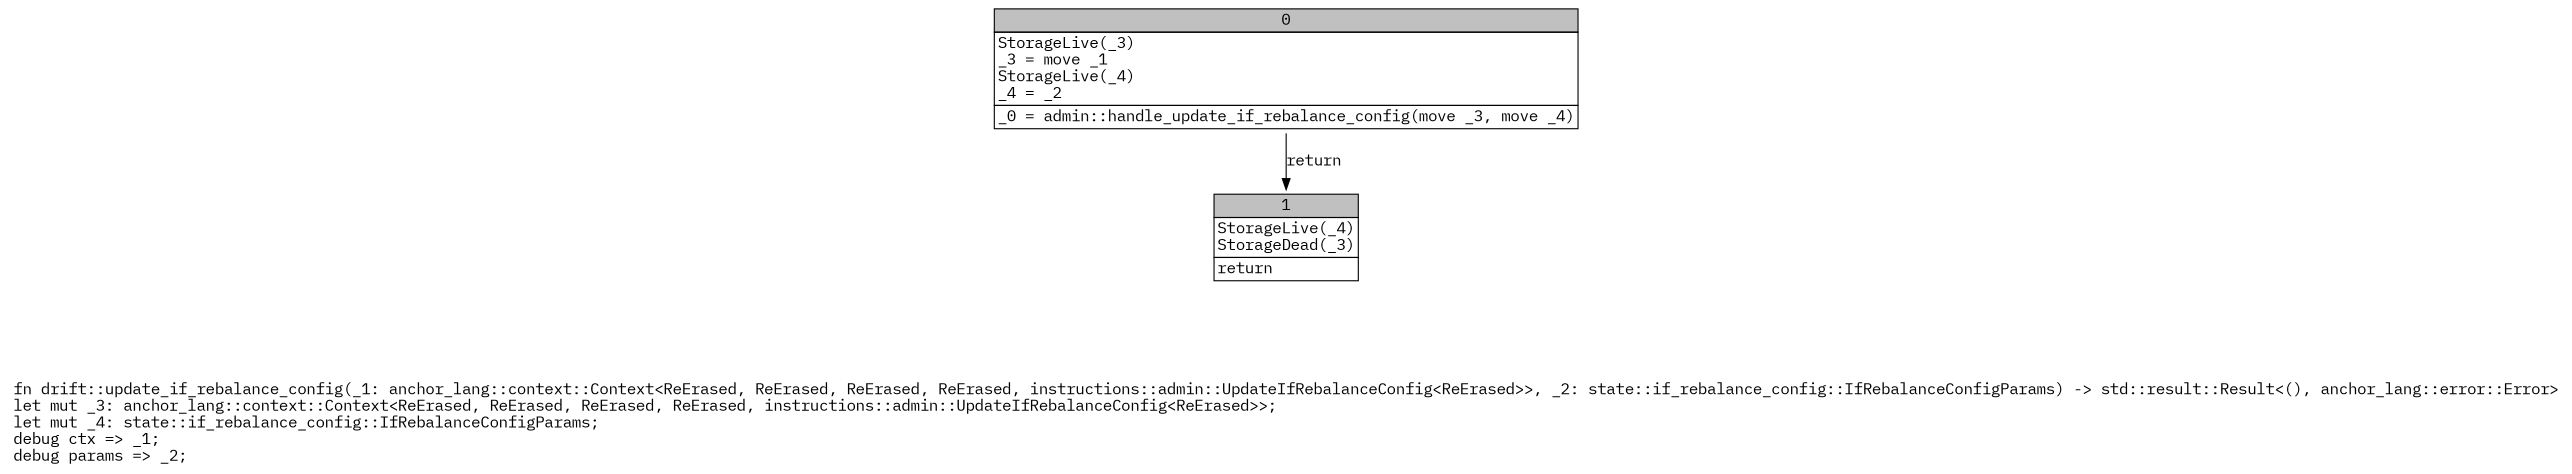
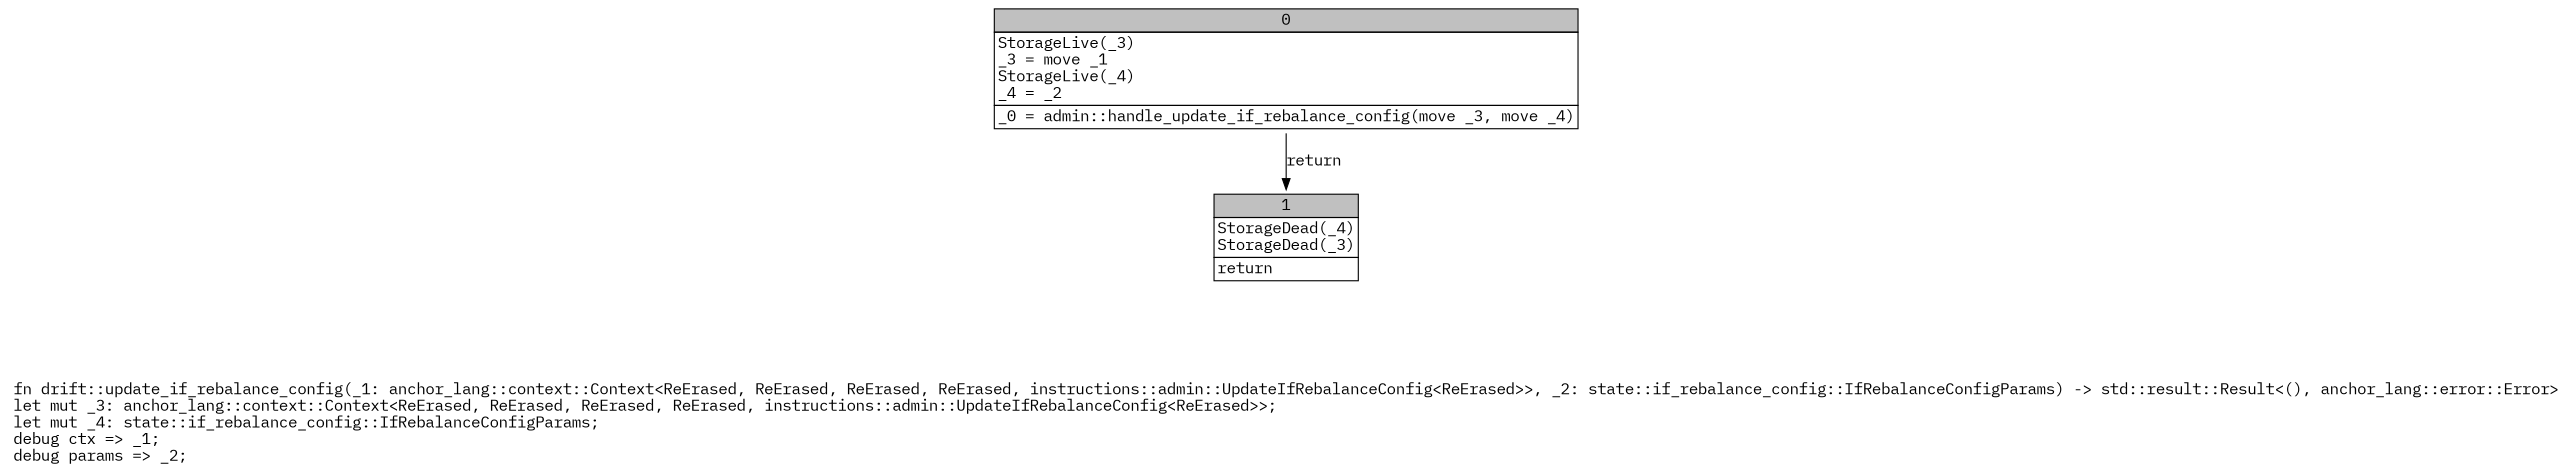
node "1": text "StorageLive(_4)" -> "StorageDead(_4)"
